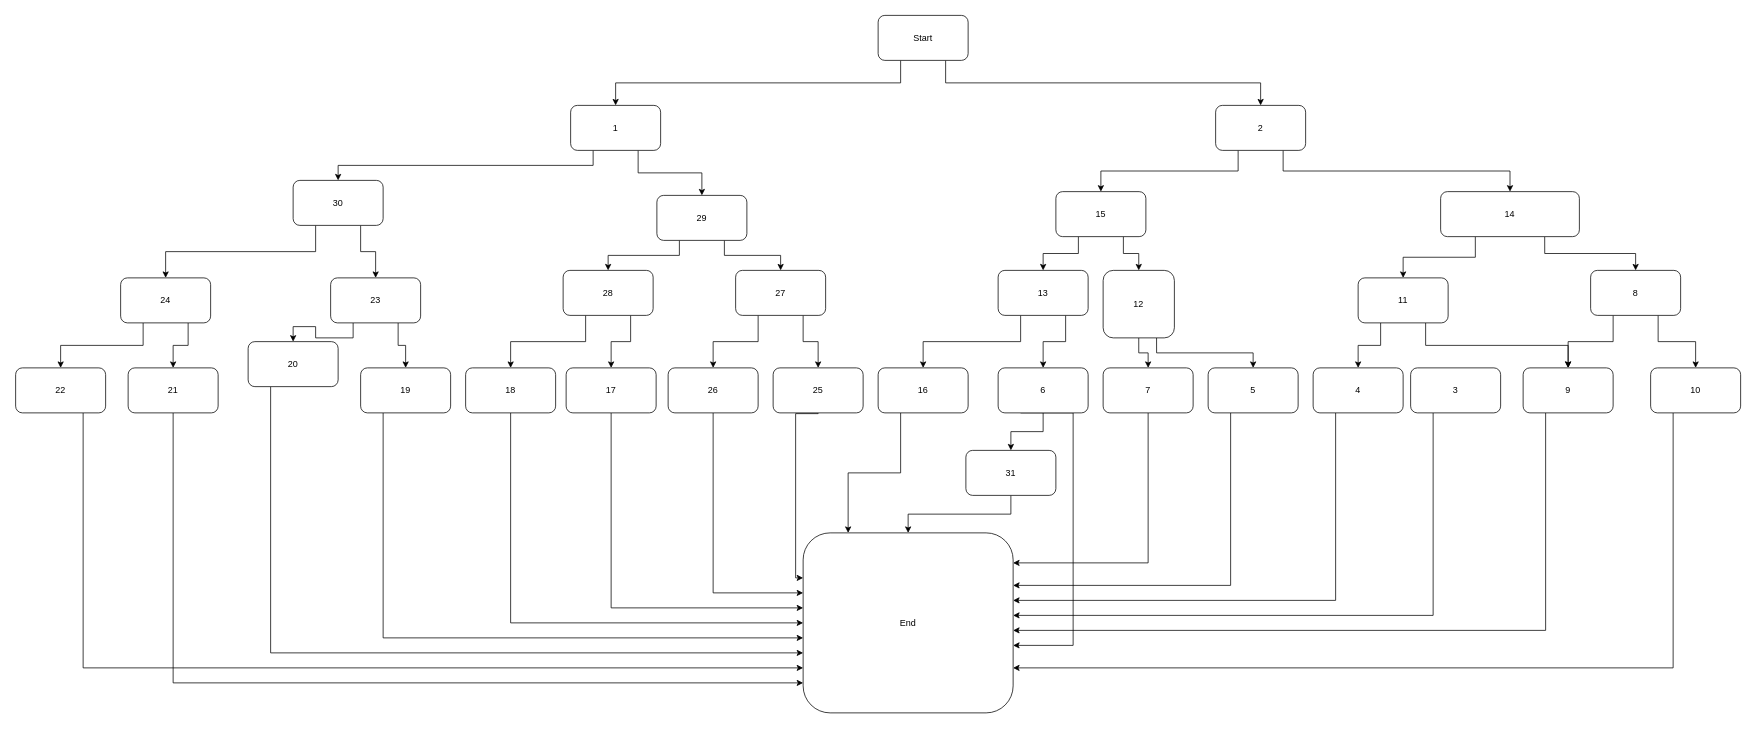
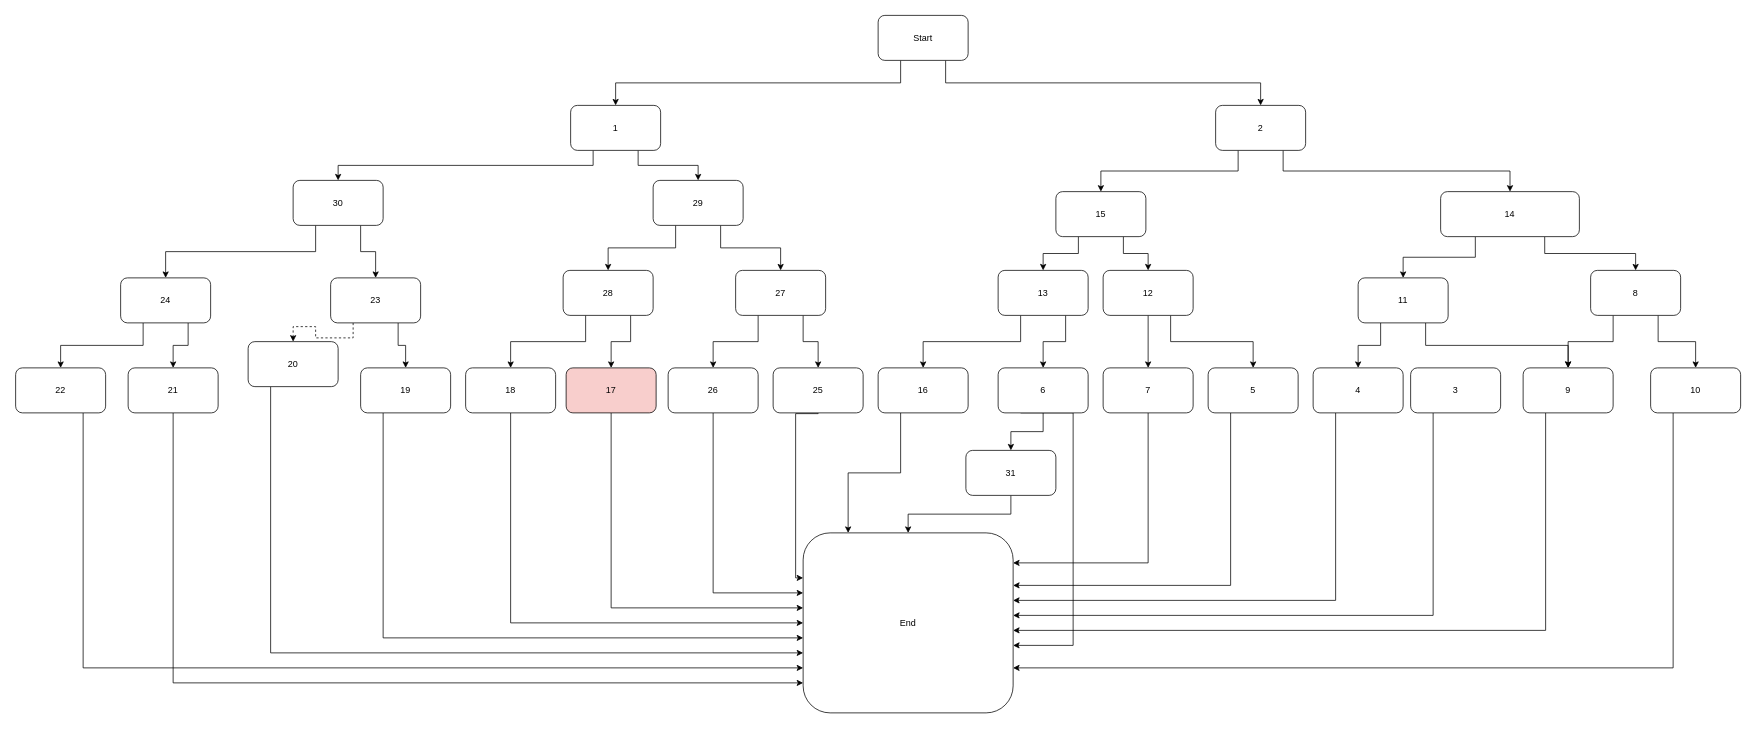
node "29": moved (702, 218) -> (698, 203)
node "12": size 71x68 -> 90x45
edge "23" -> "20": style solid -> dashed
node "17": fillcolor #ffffff -> #f8cecc
